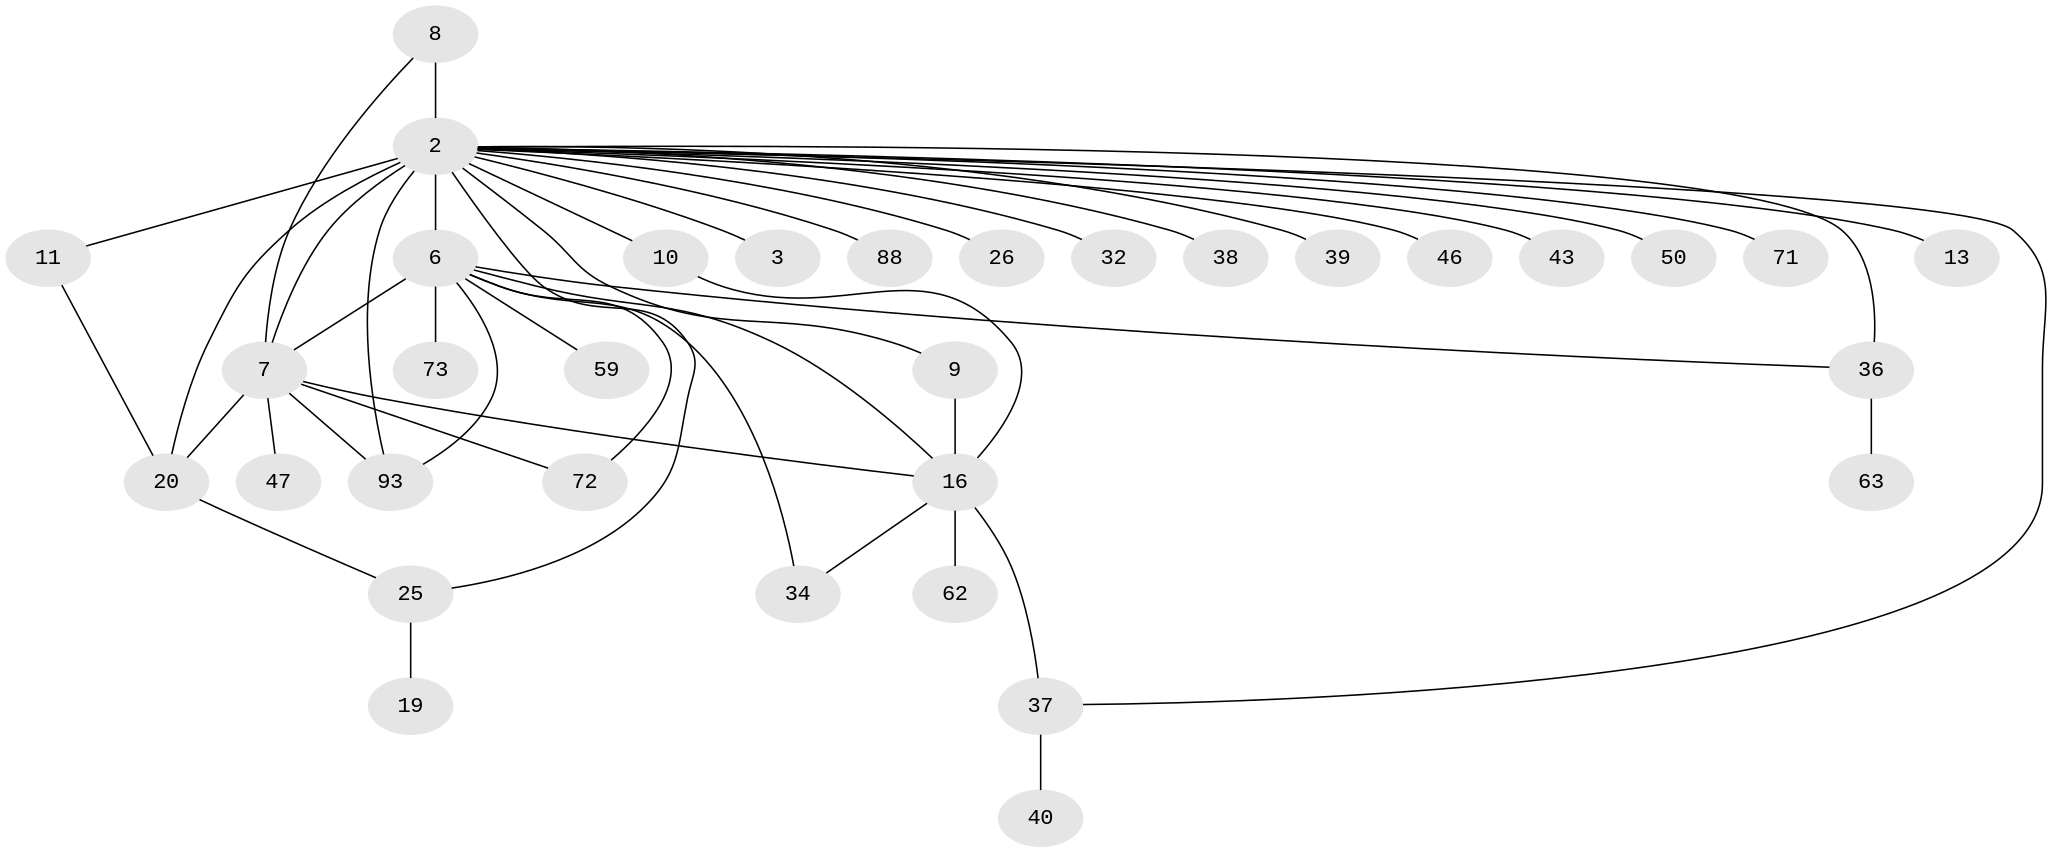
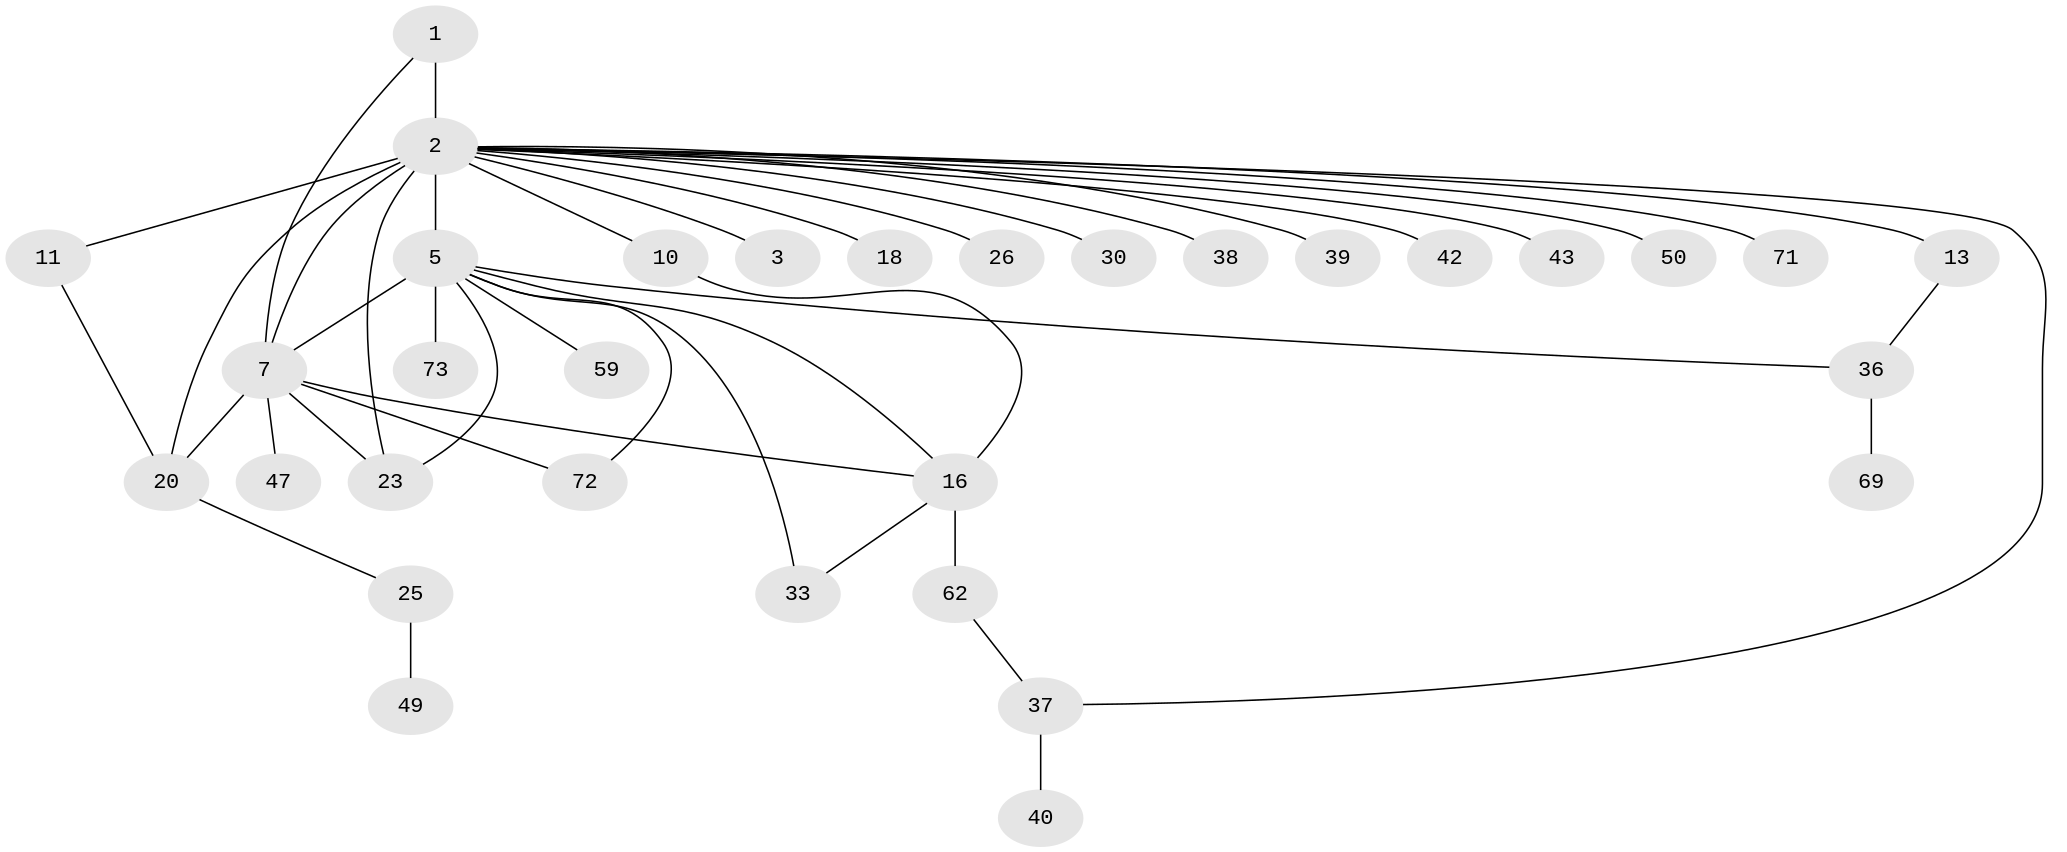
node "8": label "8" -> "1"
edge "2" -- "36": now "13" -- "36"
node "6": label "6" -> "5"
node "88": label "88" -> "18"
node "32": label "32" -> "30"
node "46": label "46" -> "42"
node "9": removed
edge "2" -- "25": removed
node "93": label "93" -> "23"
node "63": label "63" -> "69"
edge "16" -- "37": now "62" -- "37"
node "34": label "34" -> "33"
node "19": label "19" -> "49"
